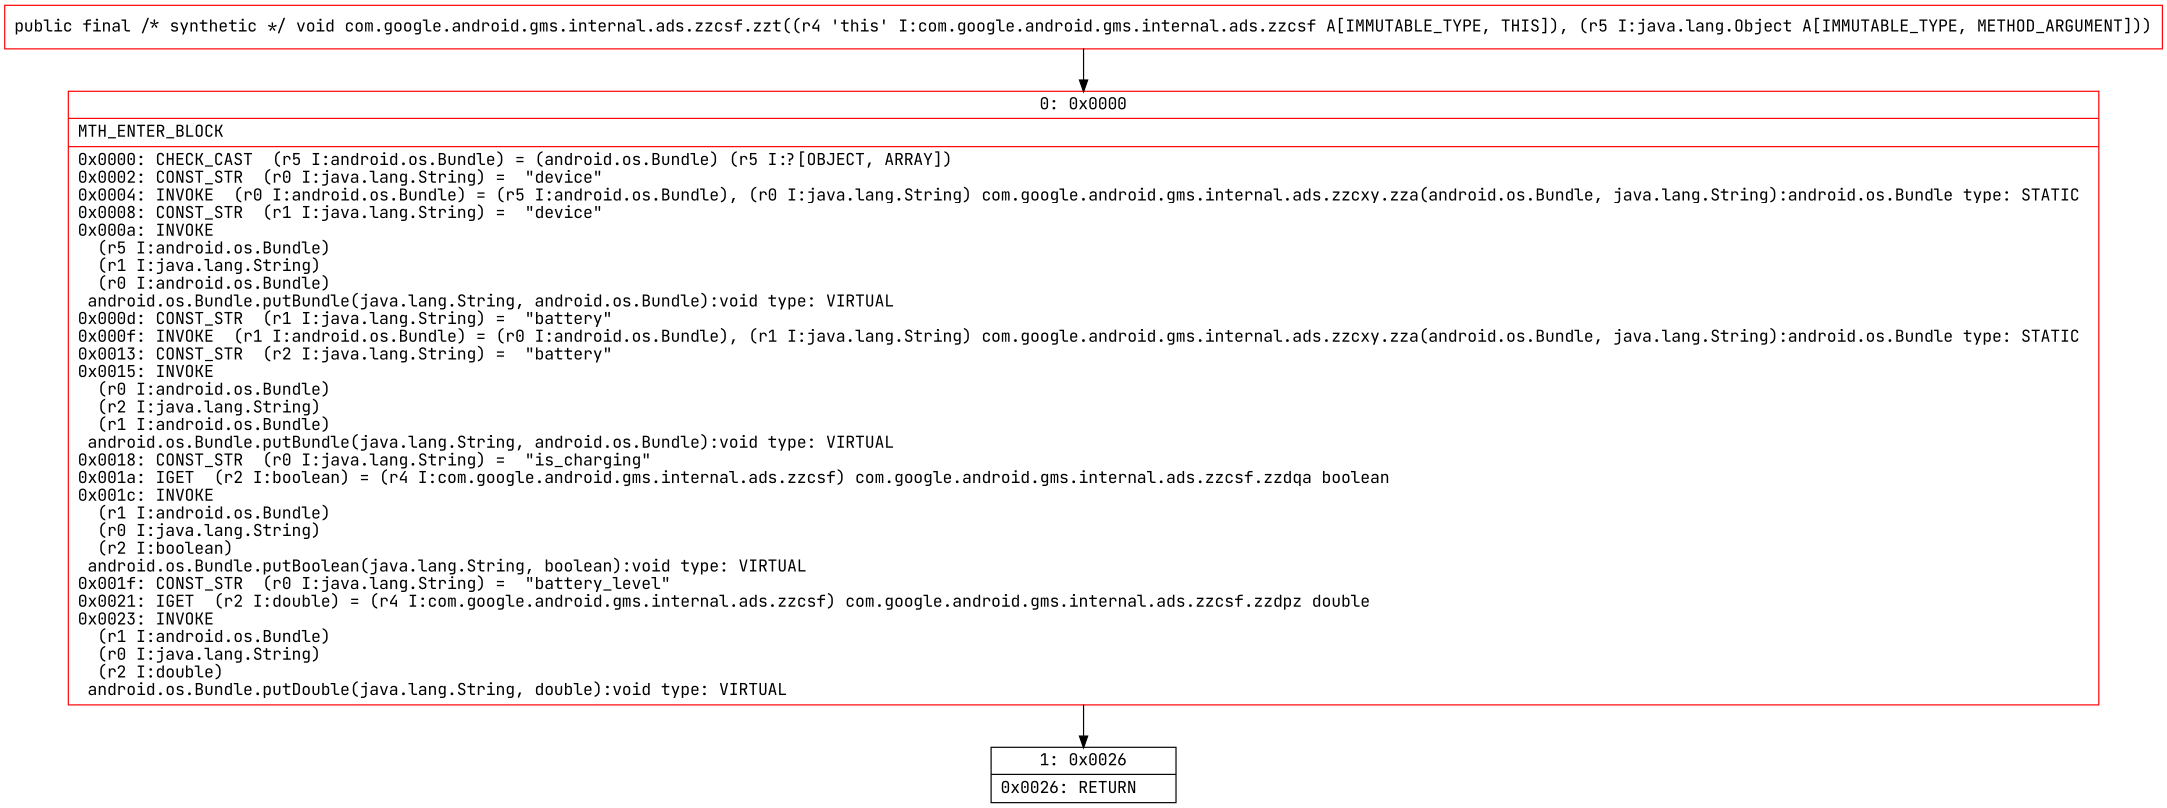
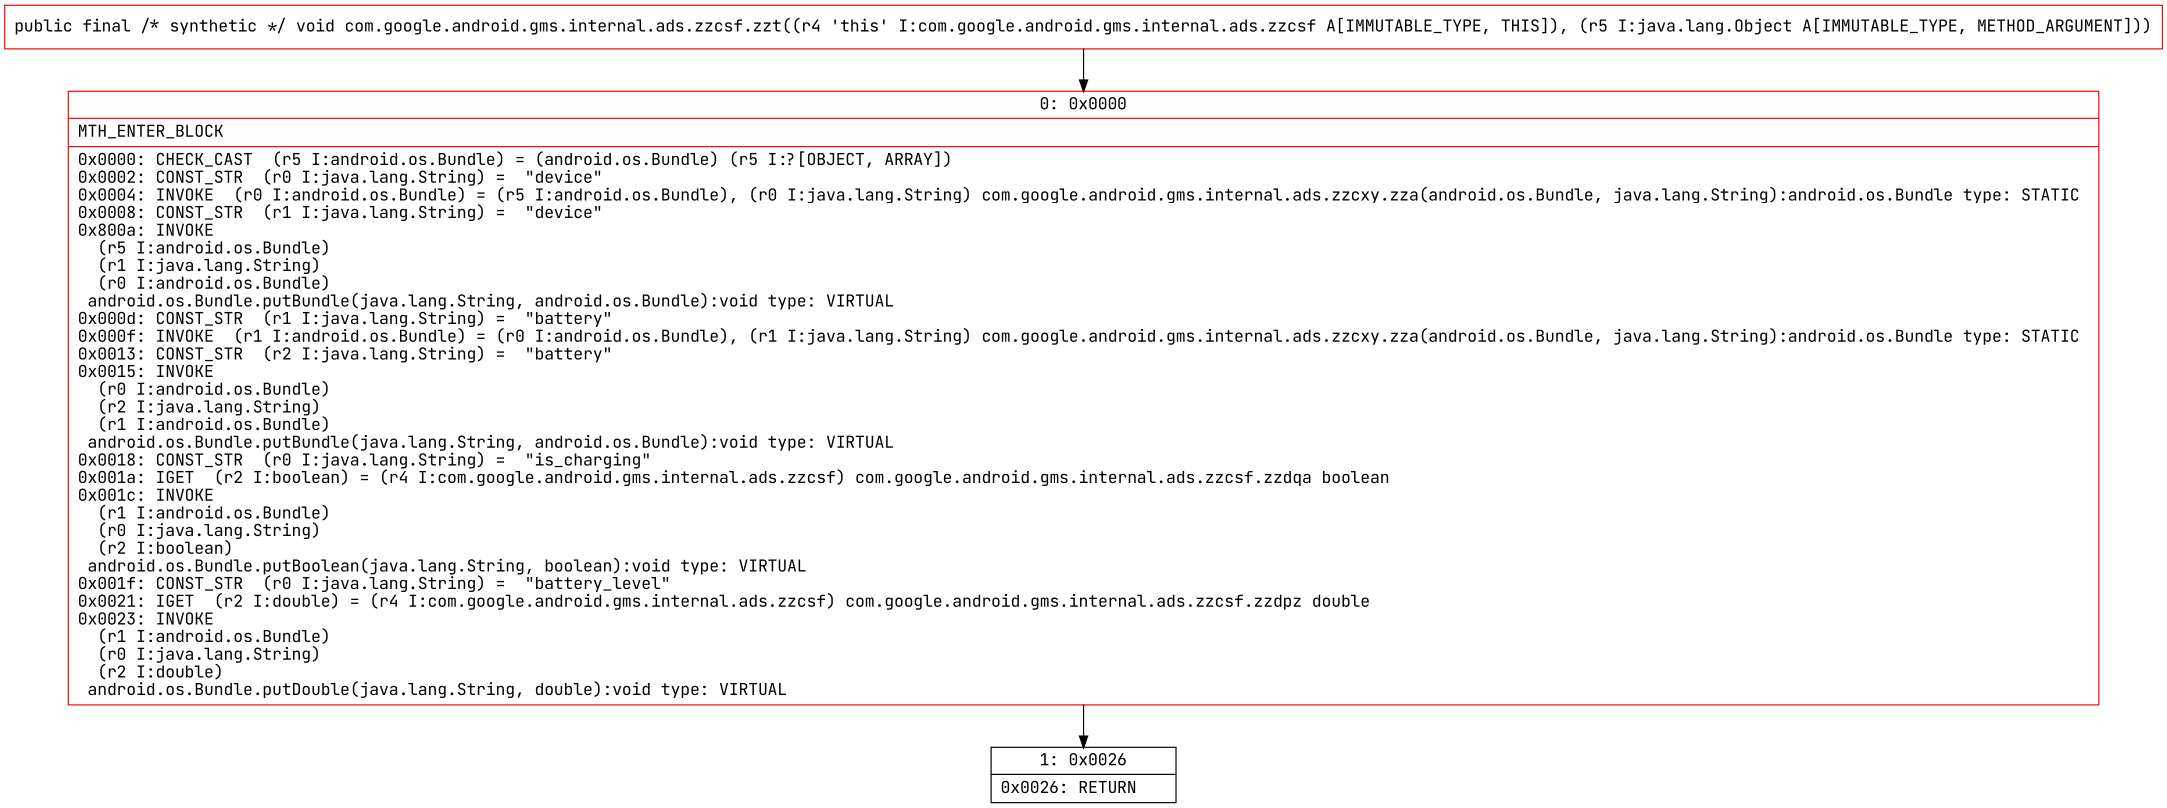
node "0: 0x0000": text "0x000a: INVOKE" -> "0x800a: INVOKE"
